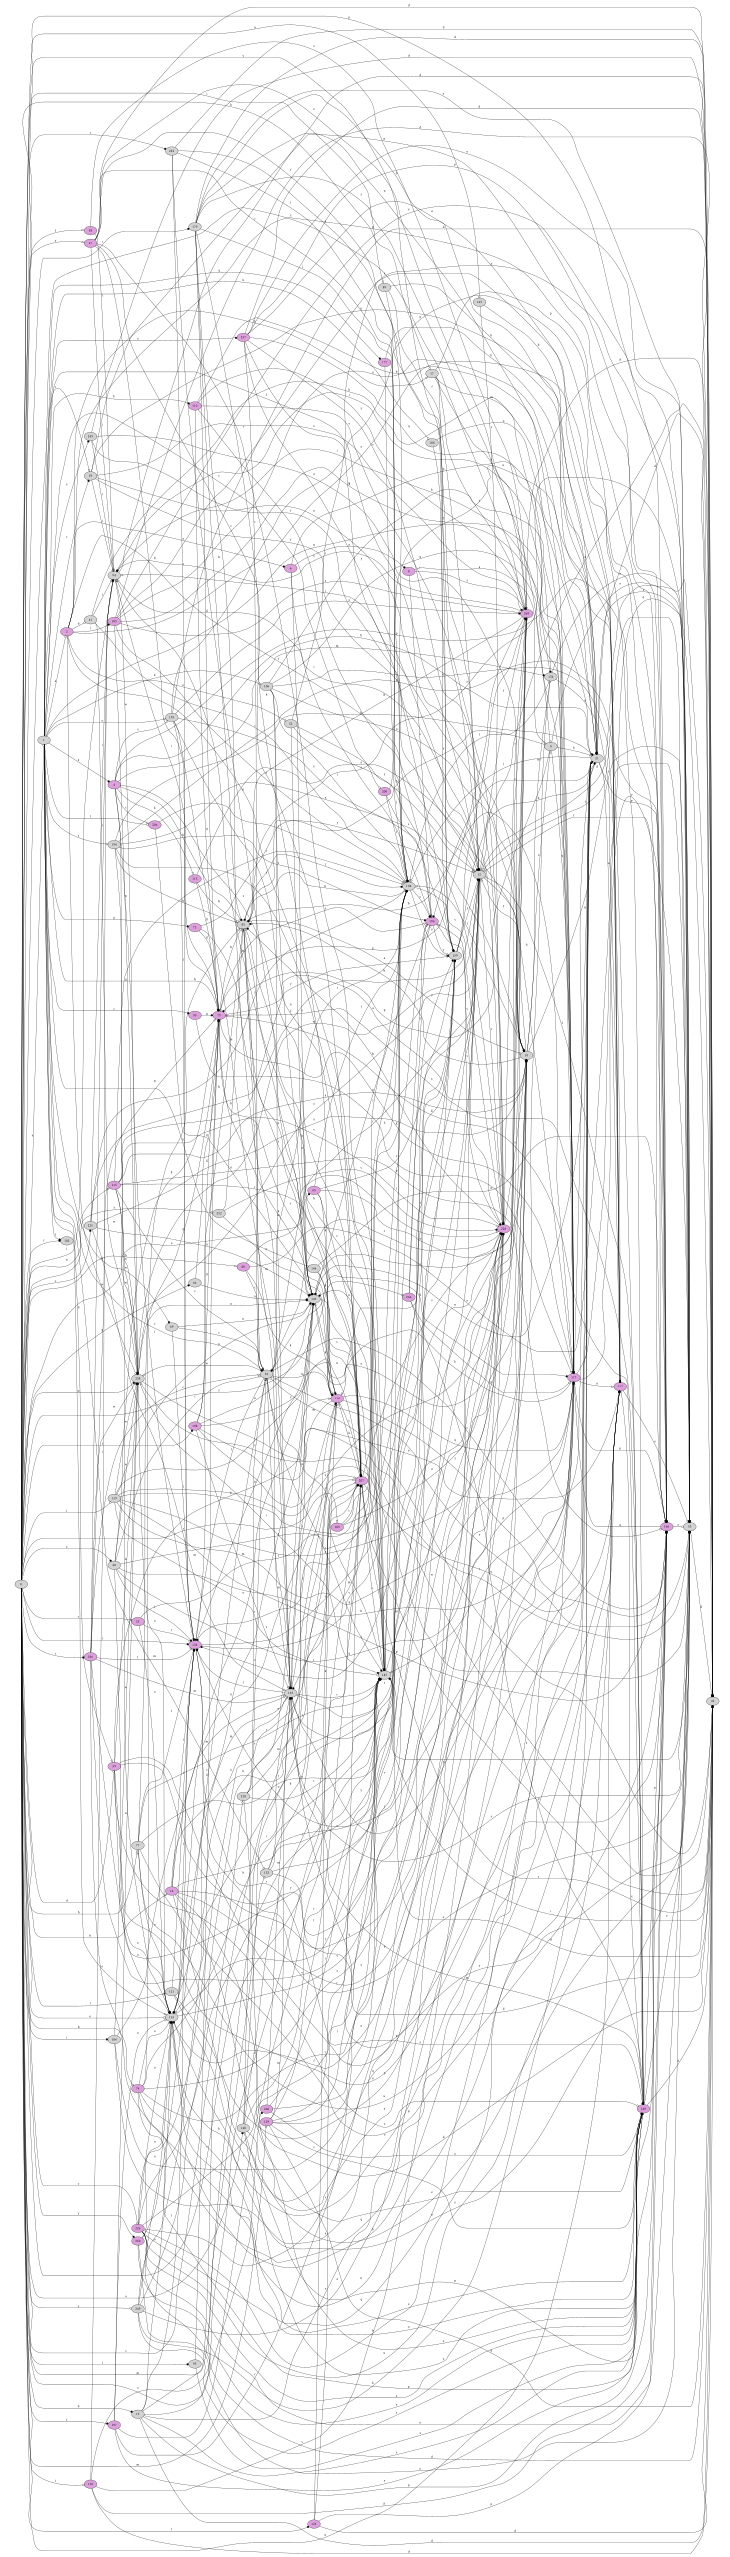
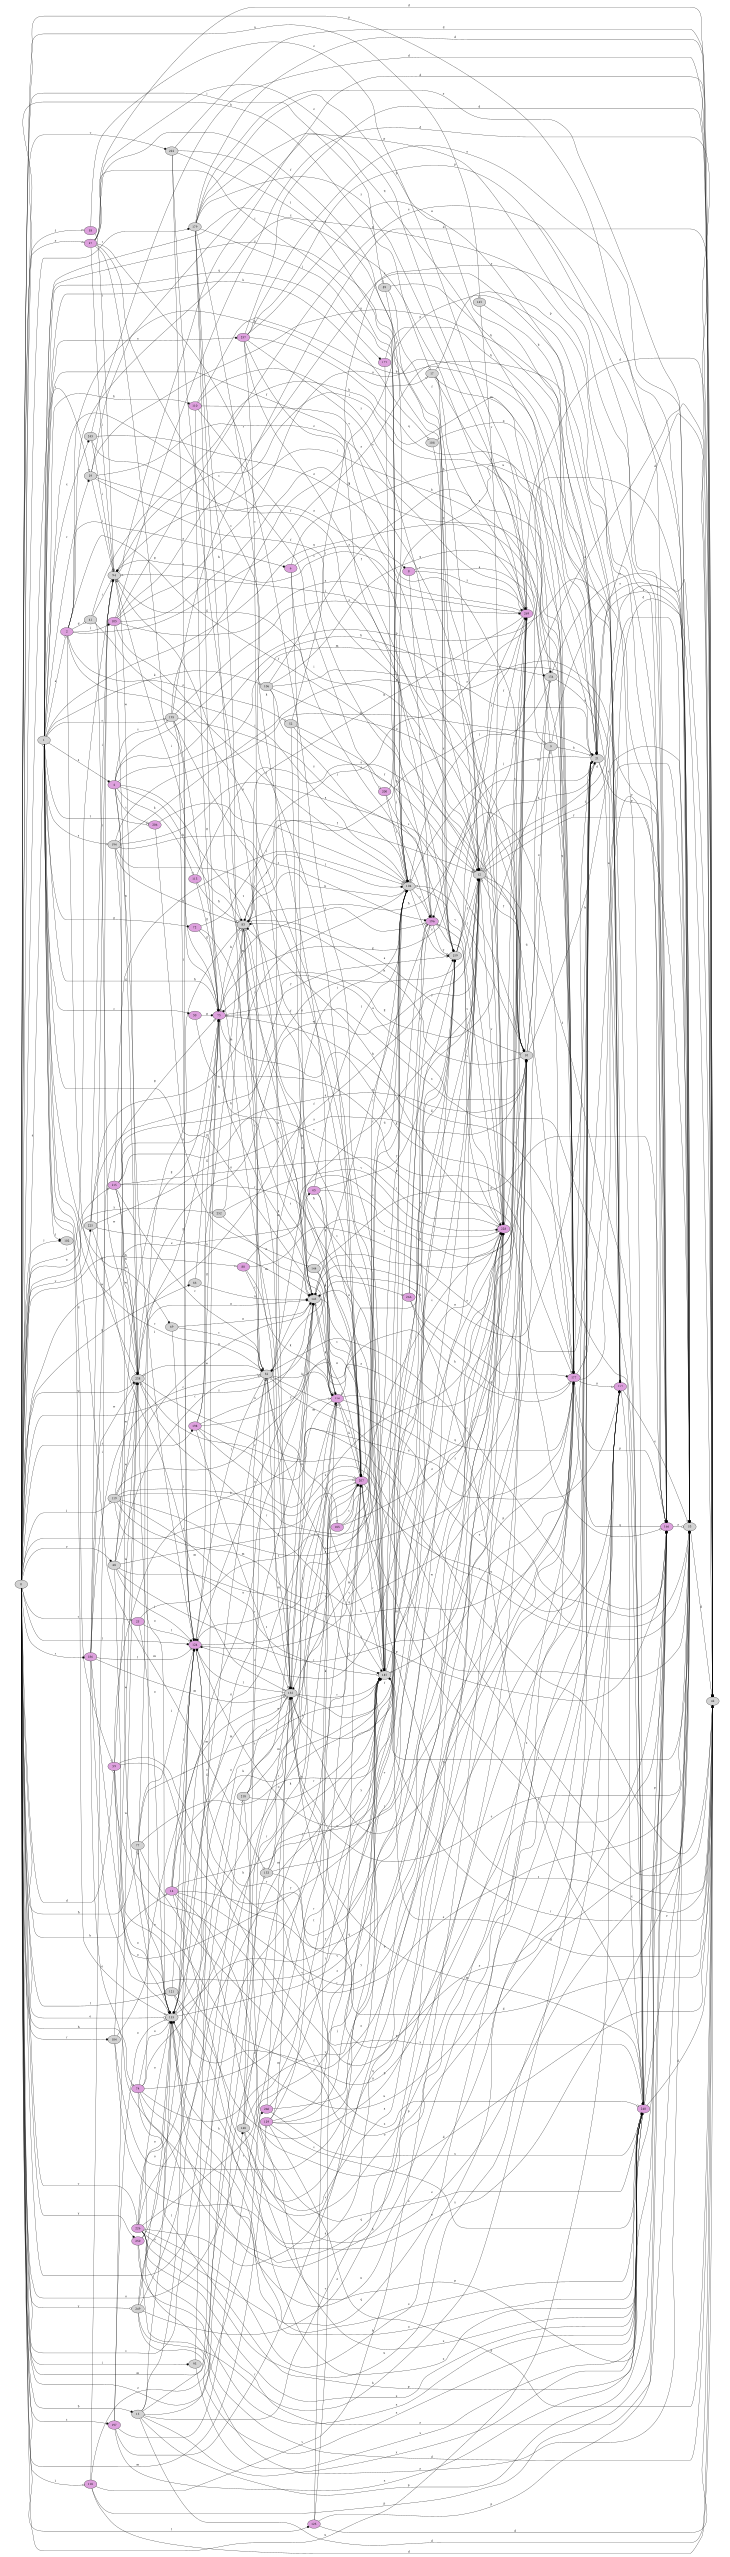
edge "0" -> "259": now "1" -> "259"
edge "106" -> "145": removed, label "n"
